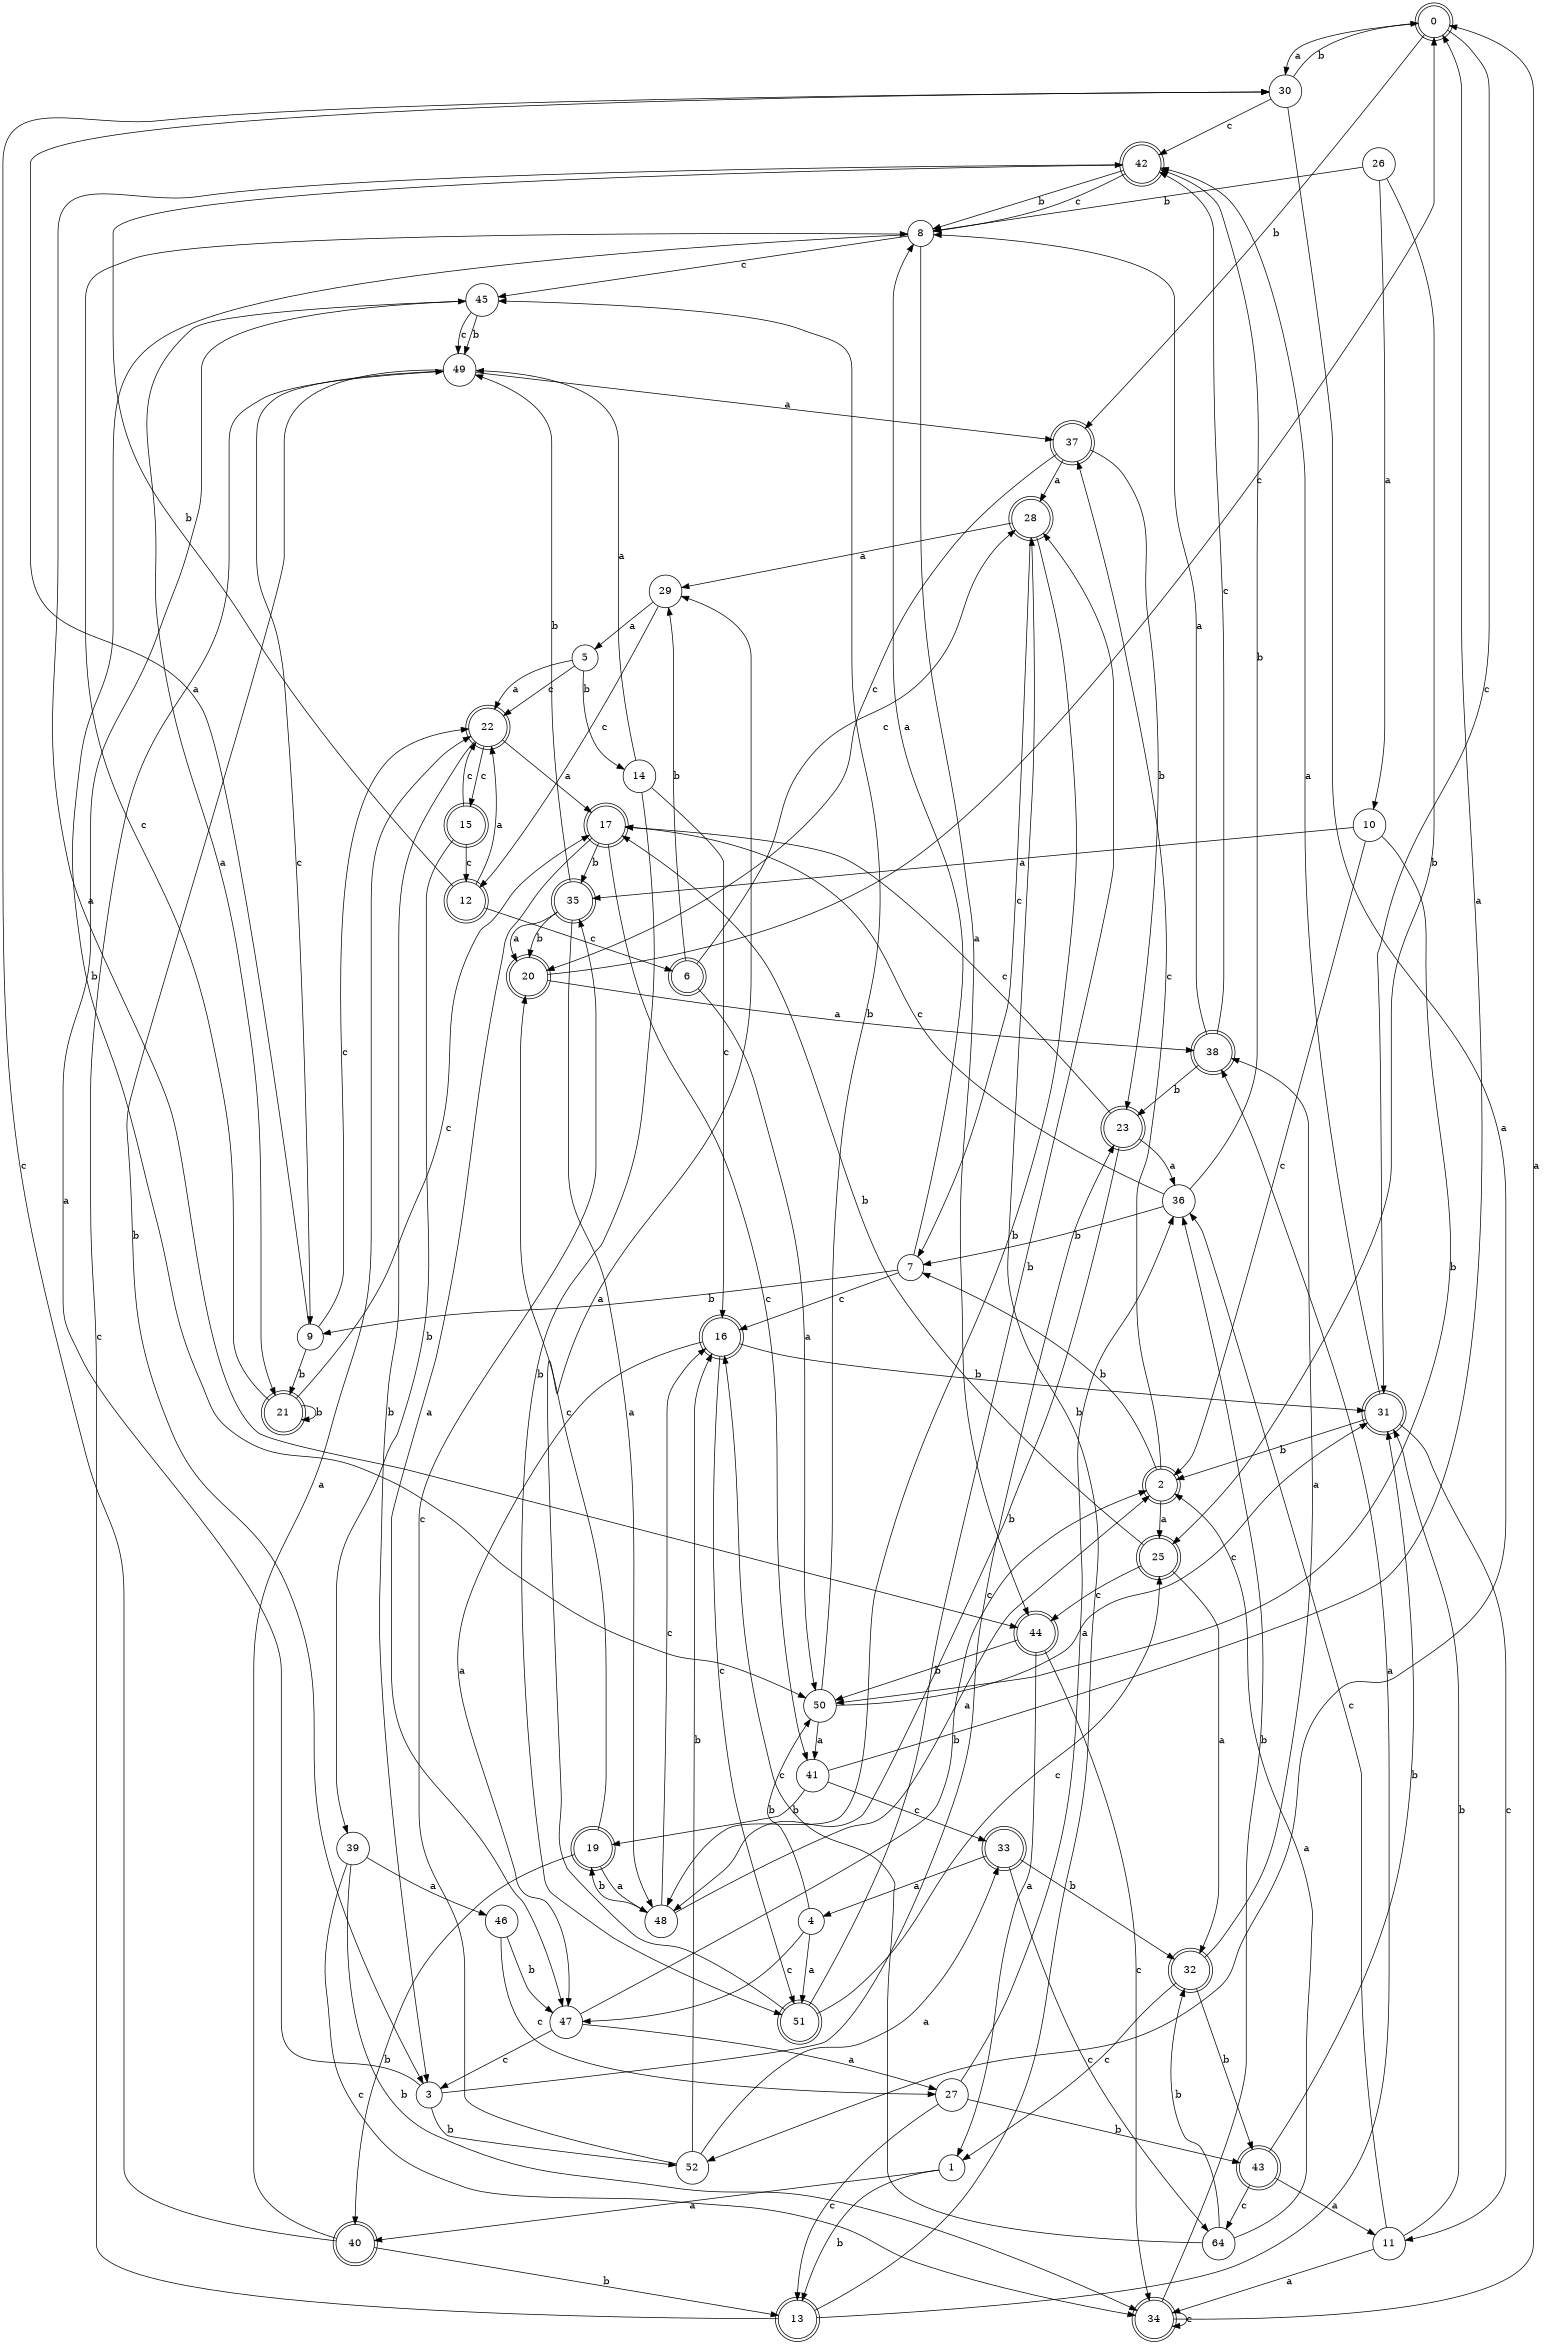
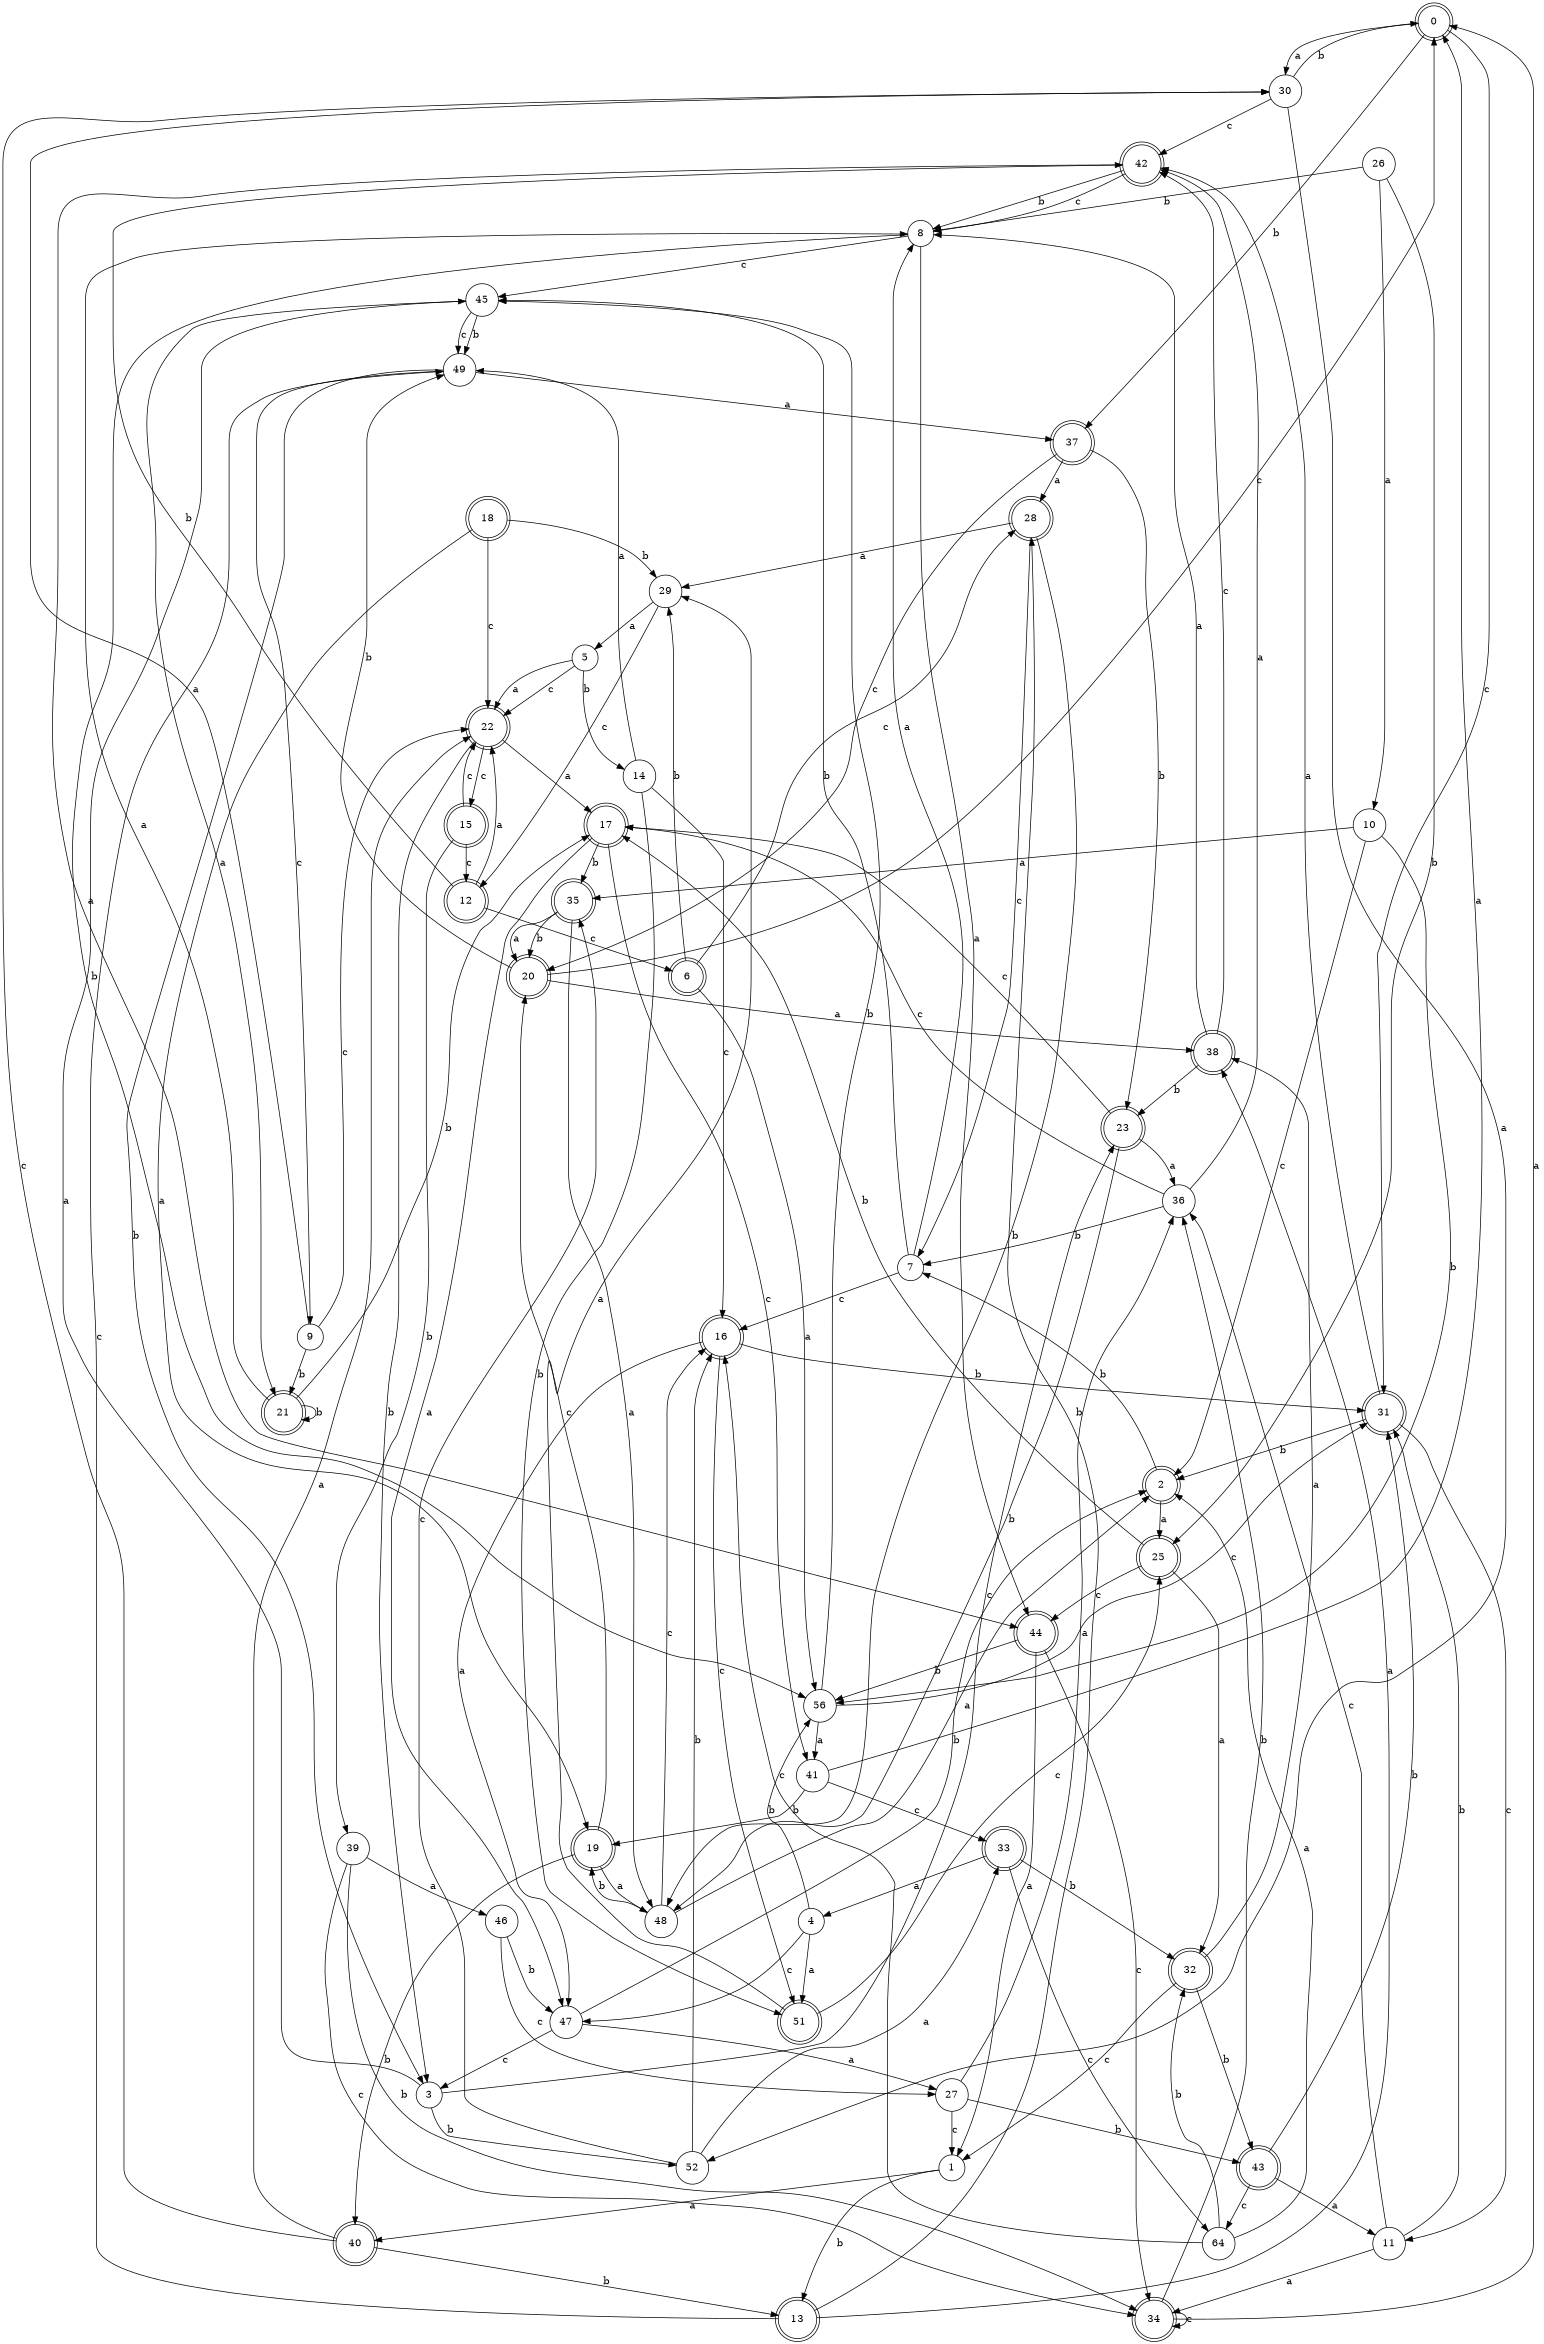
node "18": added
edge "35" -> "49": now "20" -> "49"
edge "36" -> "42": label "b" -> "a"
edge "21" -> "8": label "c" -> "a"
edge "2" -> "37": removed, label "c"
edge "21" -> "17": label "c" -> "b"
edge "51" -> "28": removed, label "b"
edge "7" -> "9": now "7" -> "45"
node "50": label "50" -> "56"
edge "27" -> "13": now "27" -> "1"
